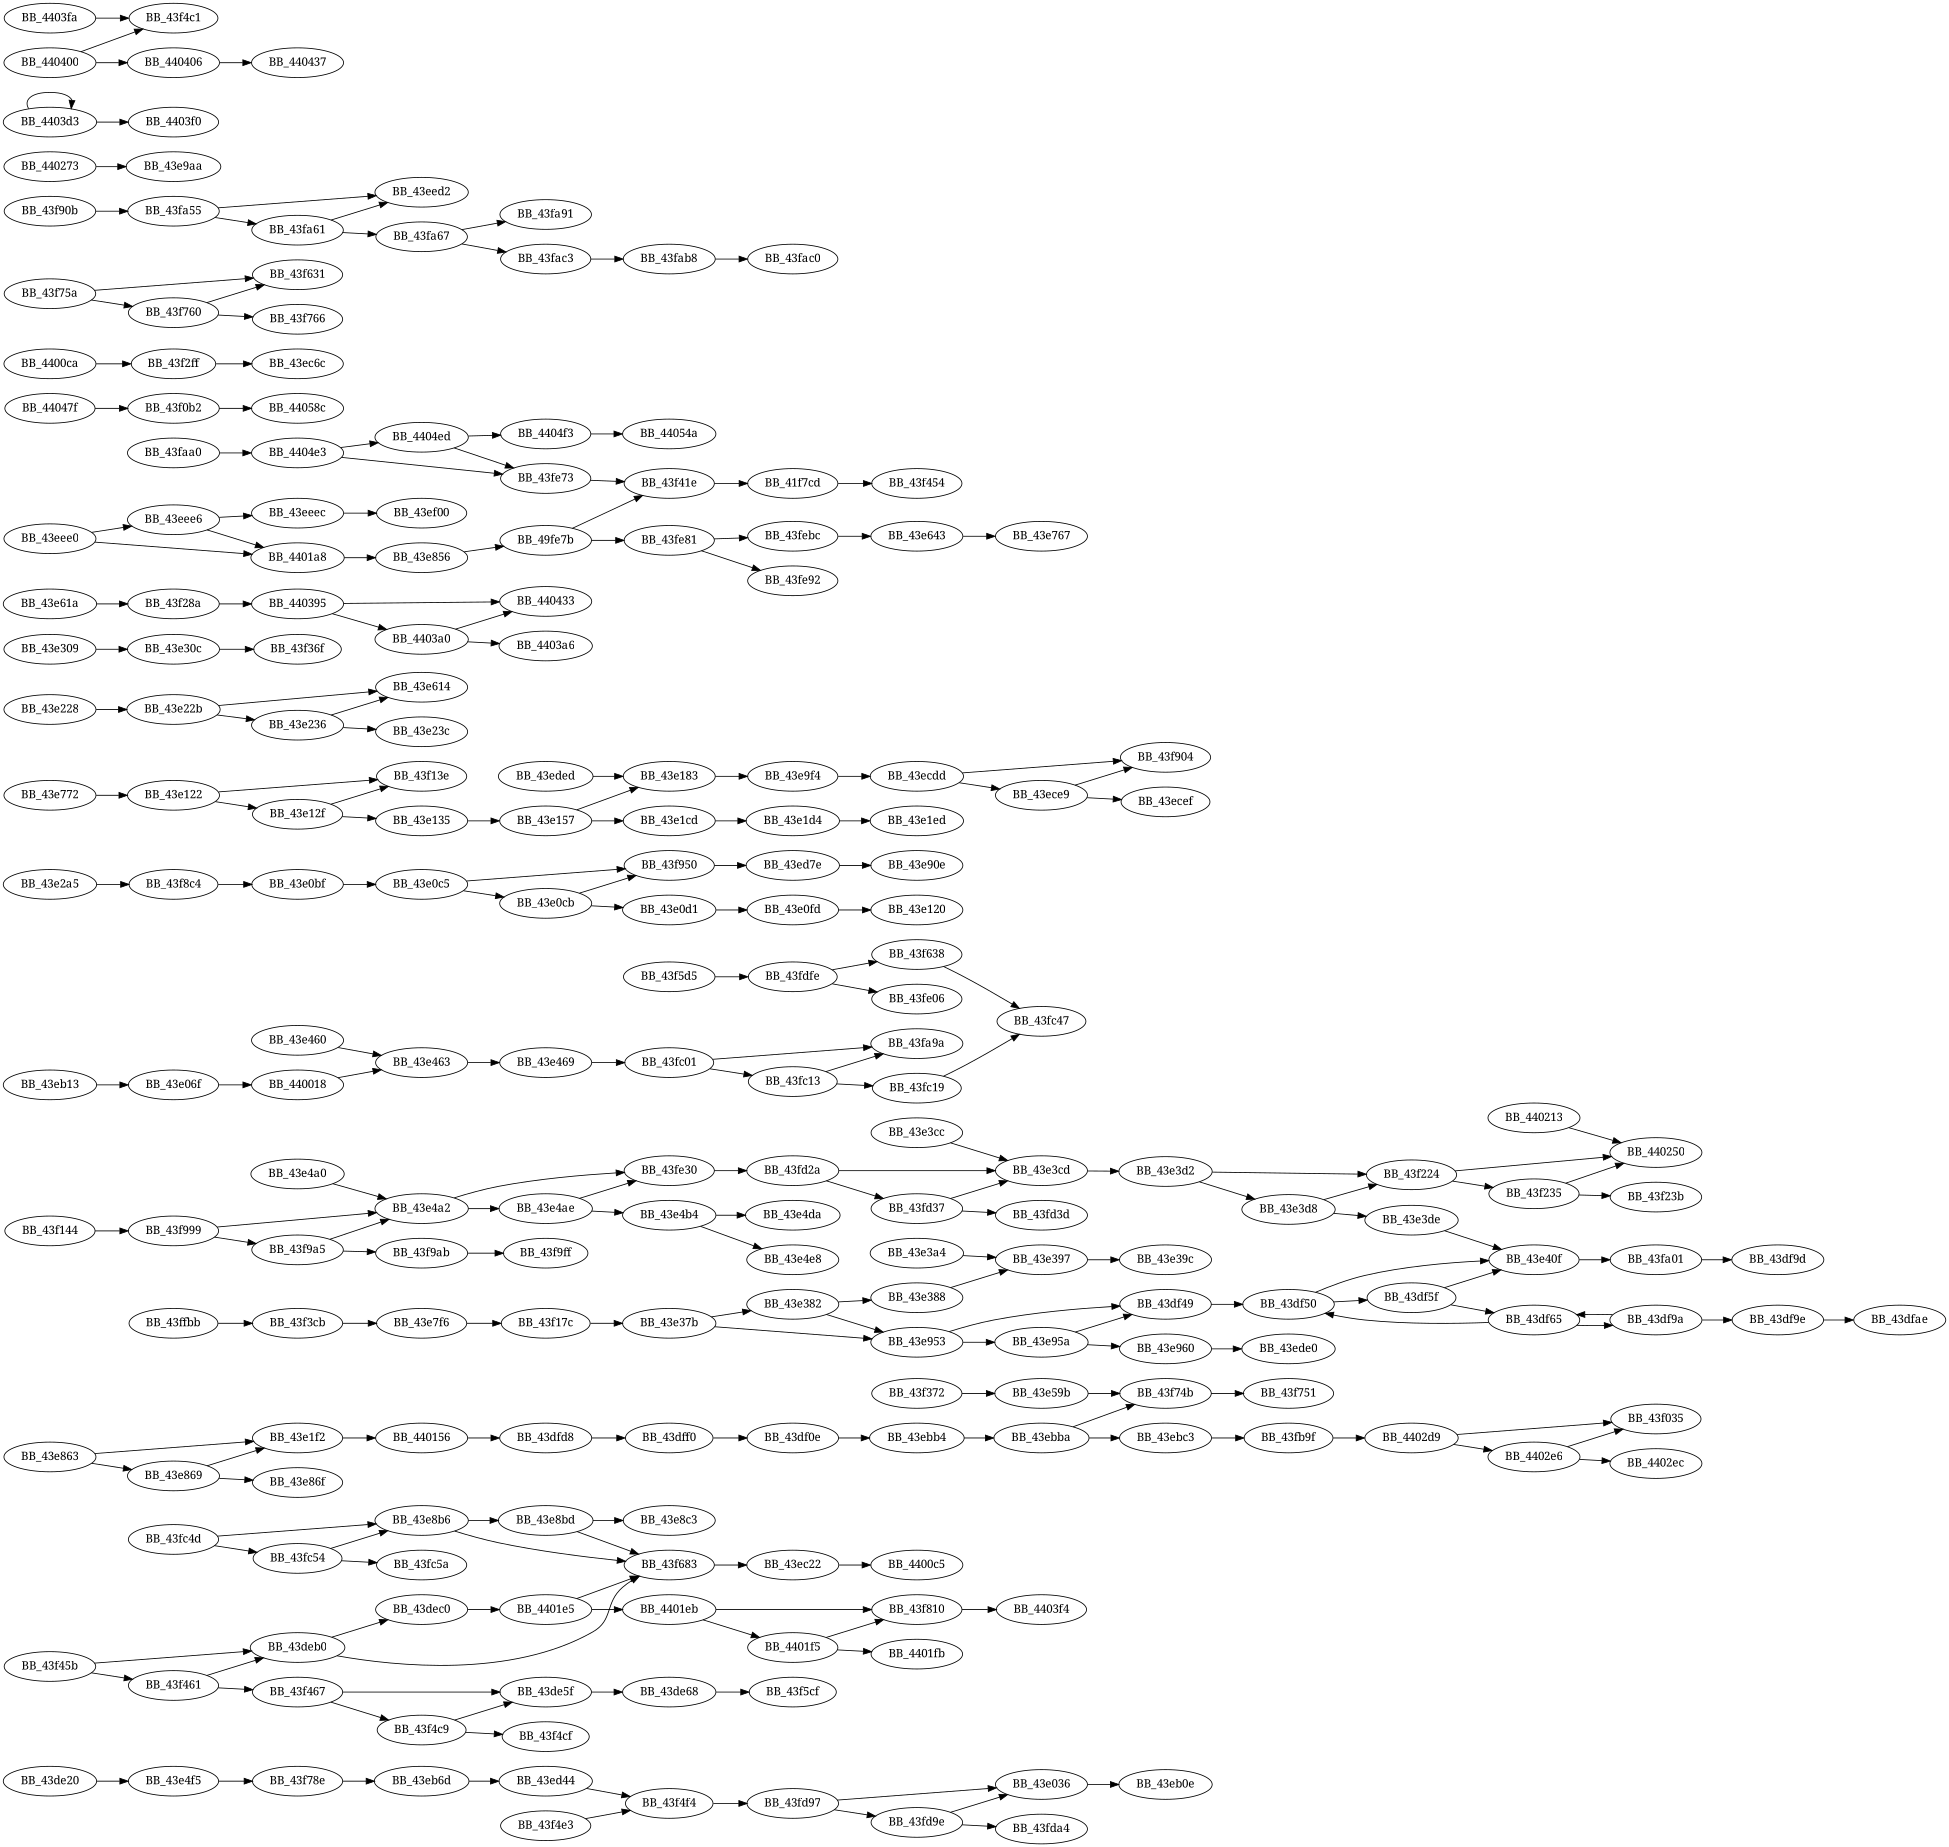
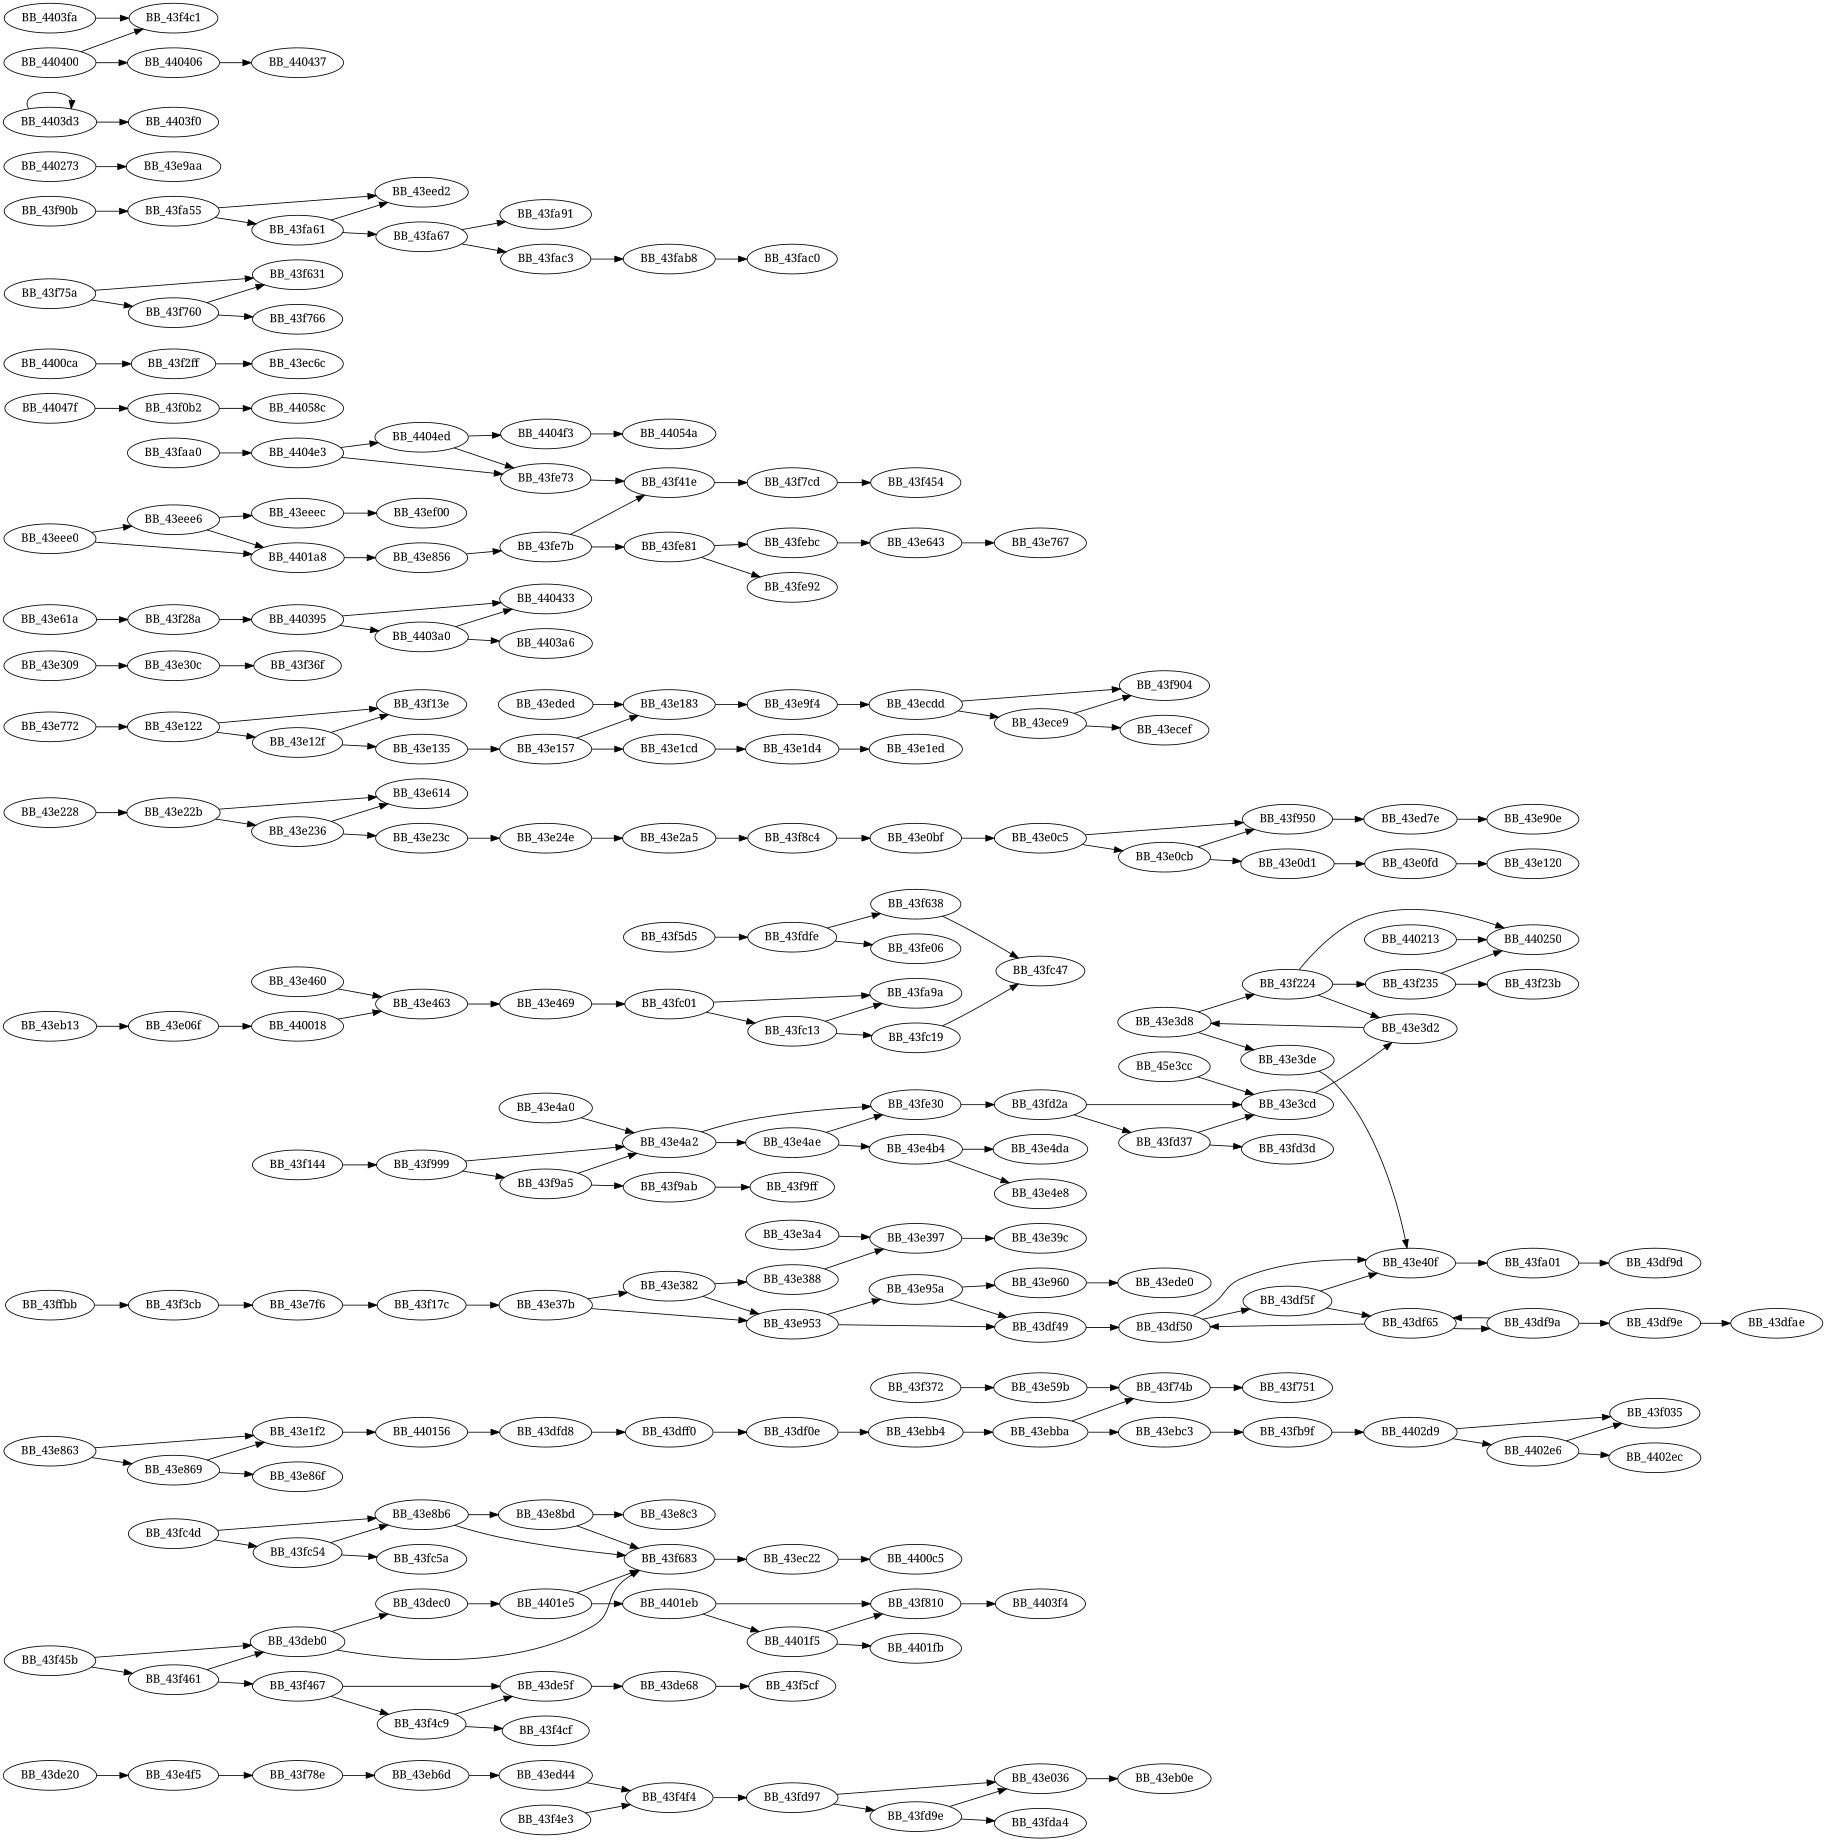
node "BB_41f7cd": label "BB_41f7cd" -> "BB_43f7cd"
node "BB_49fe7b": label "BB_49fe7b" -> "BB_43fe7b"
node "BB_43e24e": added
node "BB_43e3cc": label "BB_43e3cc" -> "BB_45e3cc"
edge "BB_43e3d2" -> "BB_43f224": reversed
